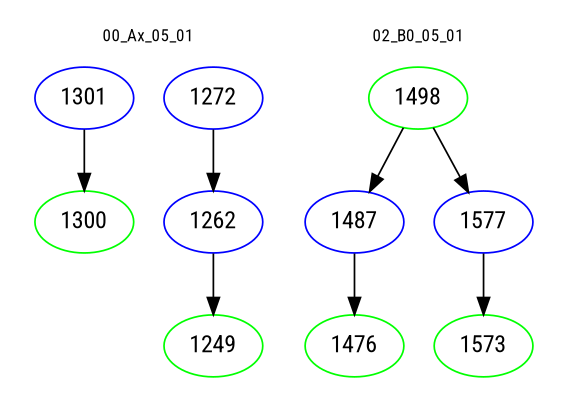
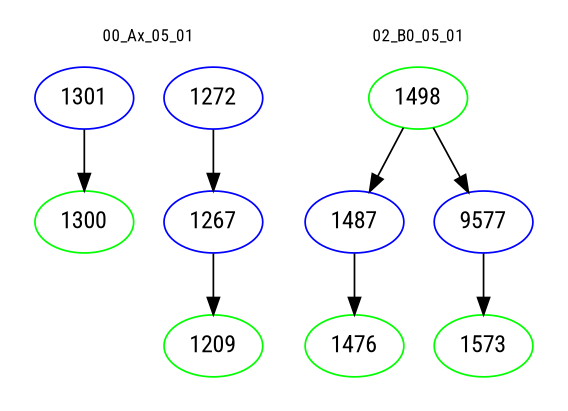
node "1262": label "1262" -> "1267"
node "1577": label "1577" -> "9577"
node "1249": label "1249" -> "1209"
